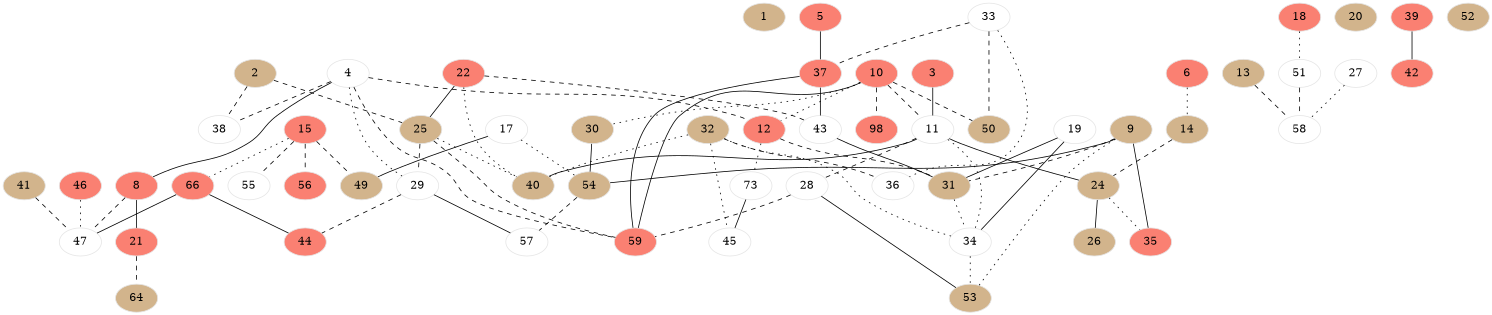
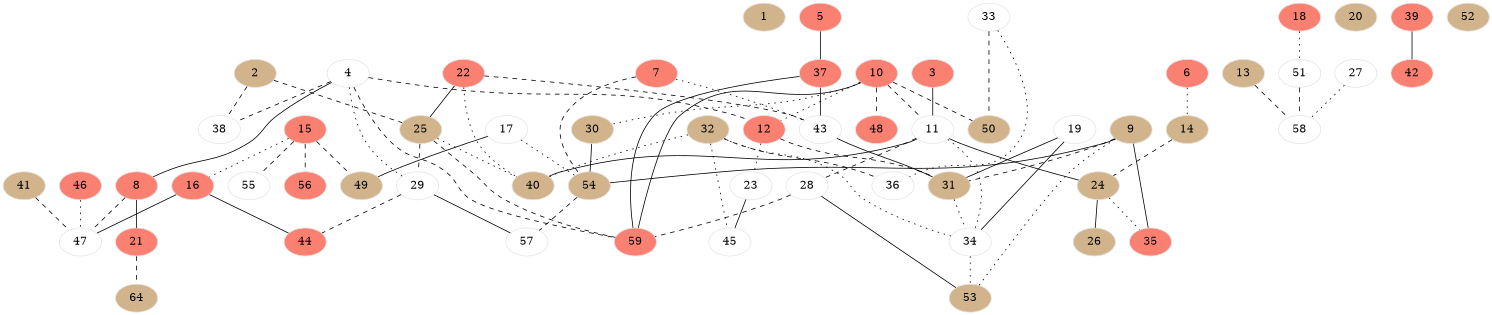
edge "33" -- "37": removed
node "7": added
node "98": label "98" -> "48"
node "66": label "66" -> "16"
node "73": label "73" -> "23"
